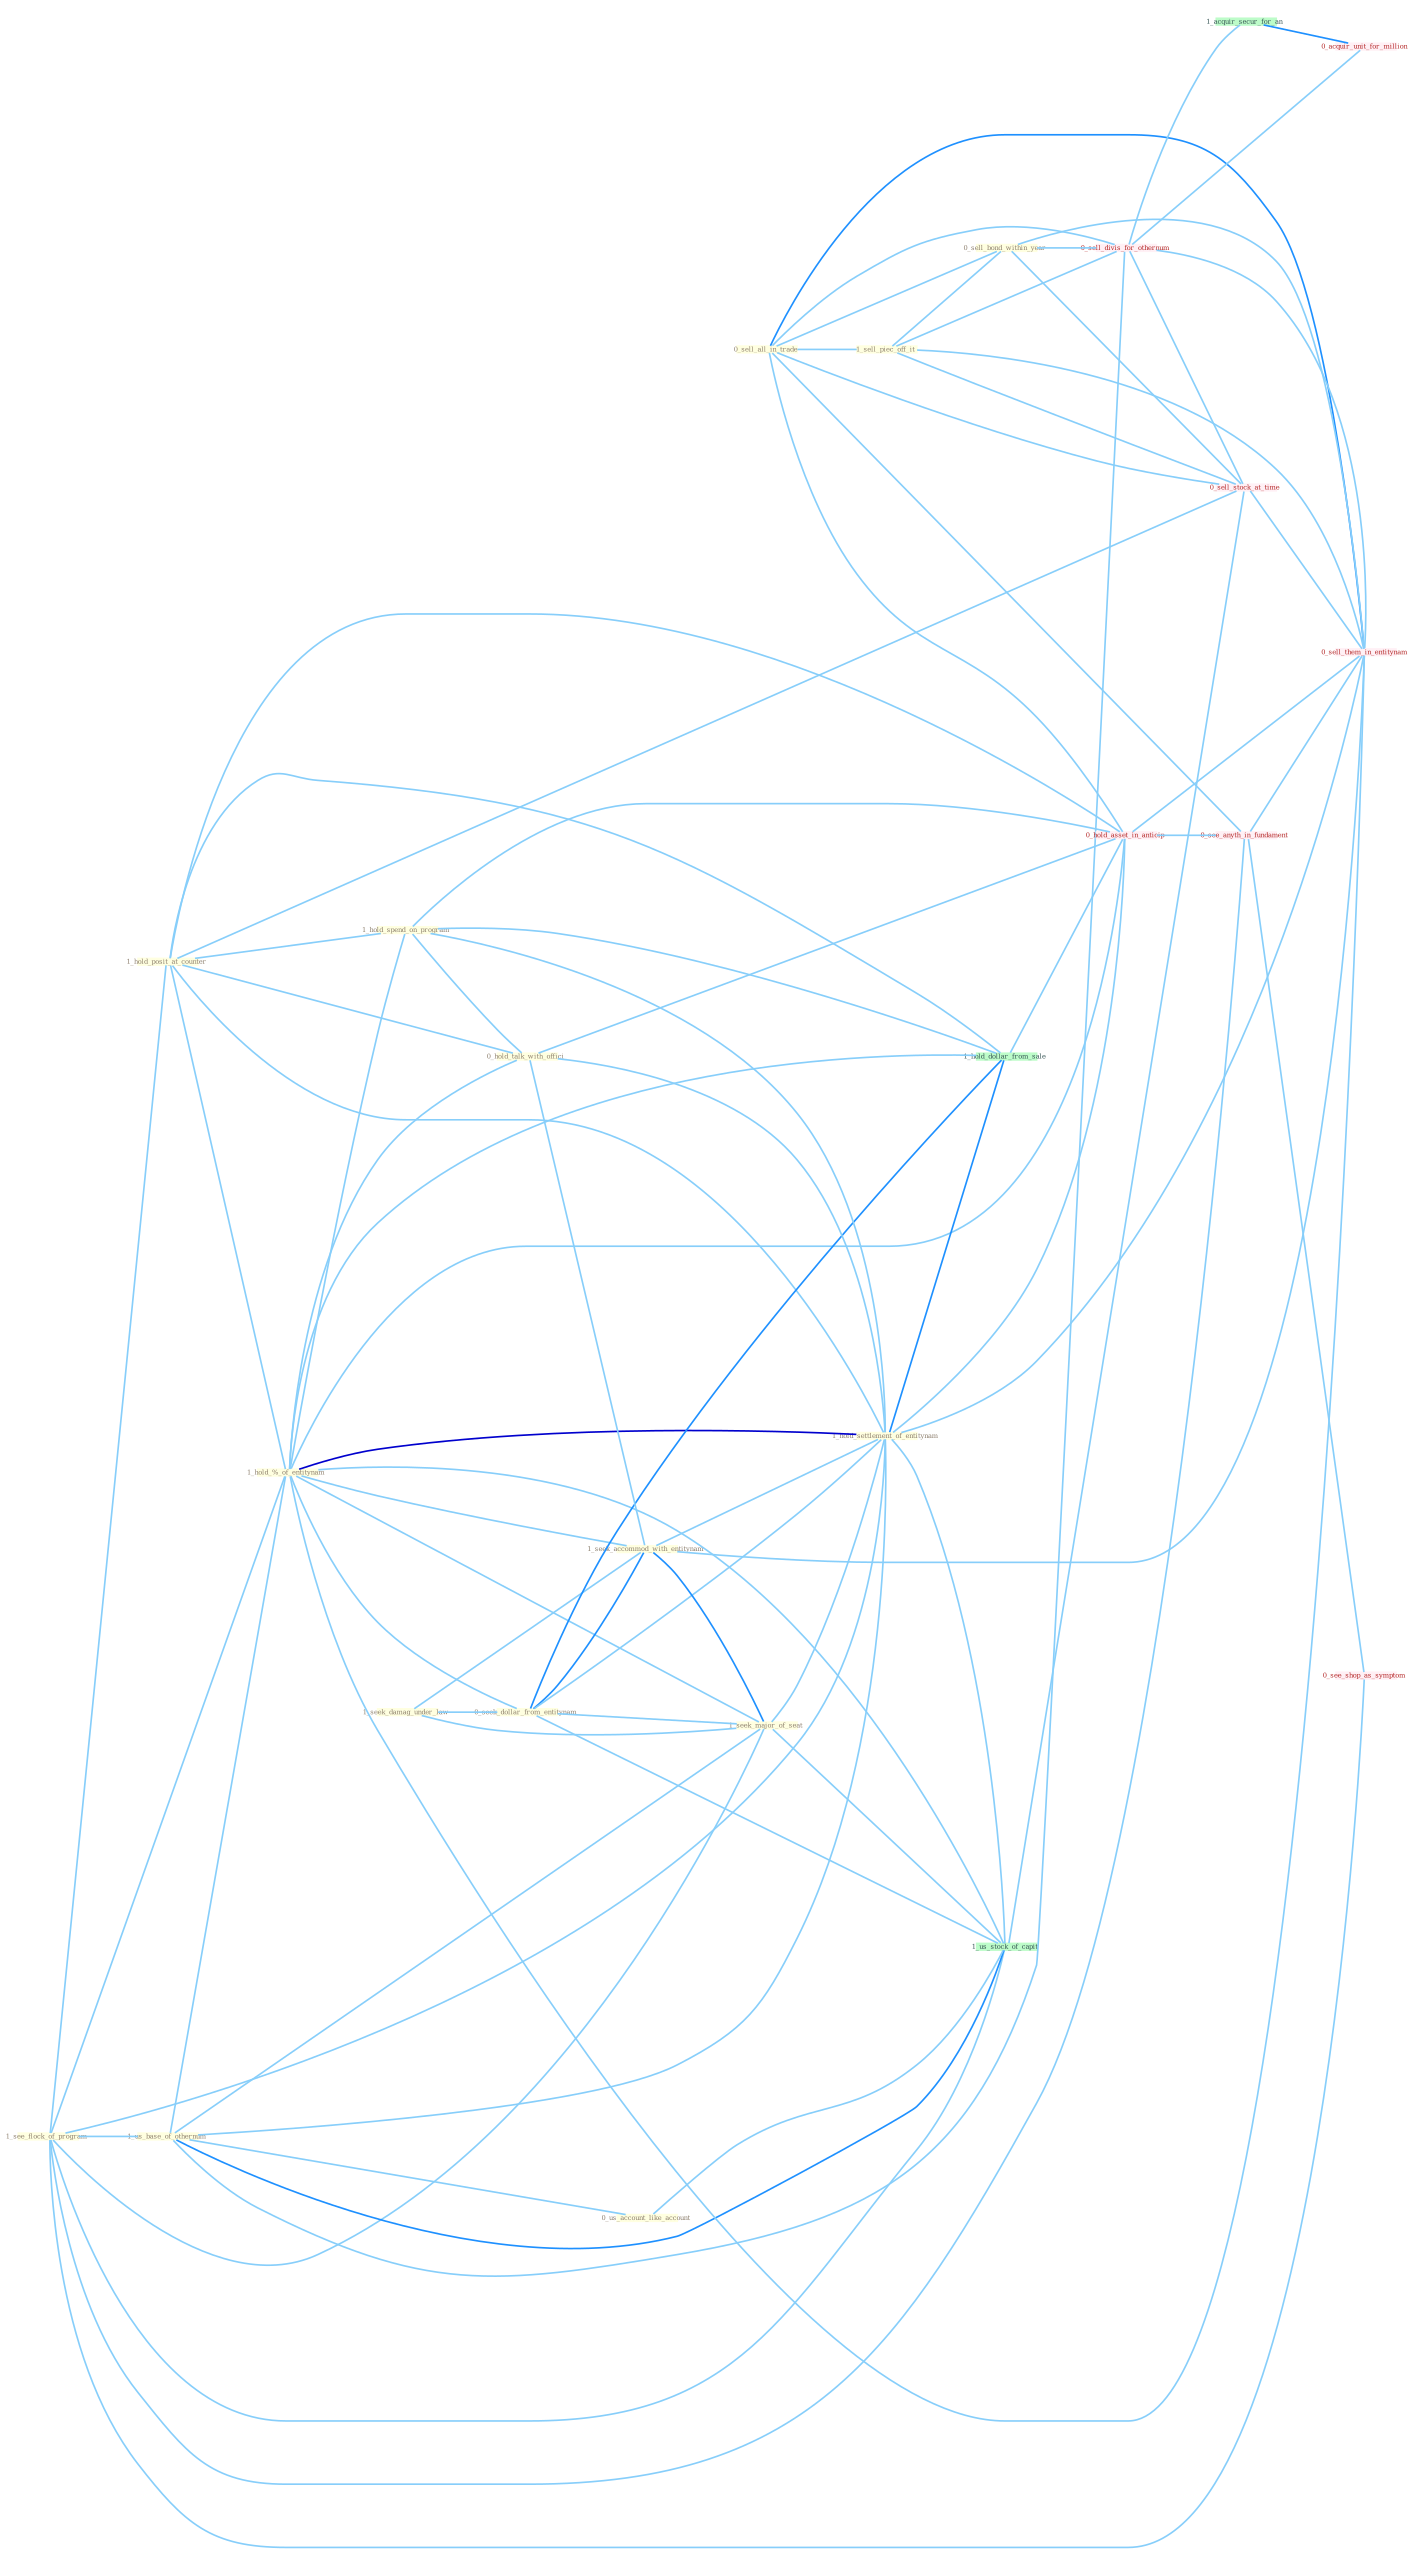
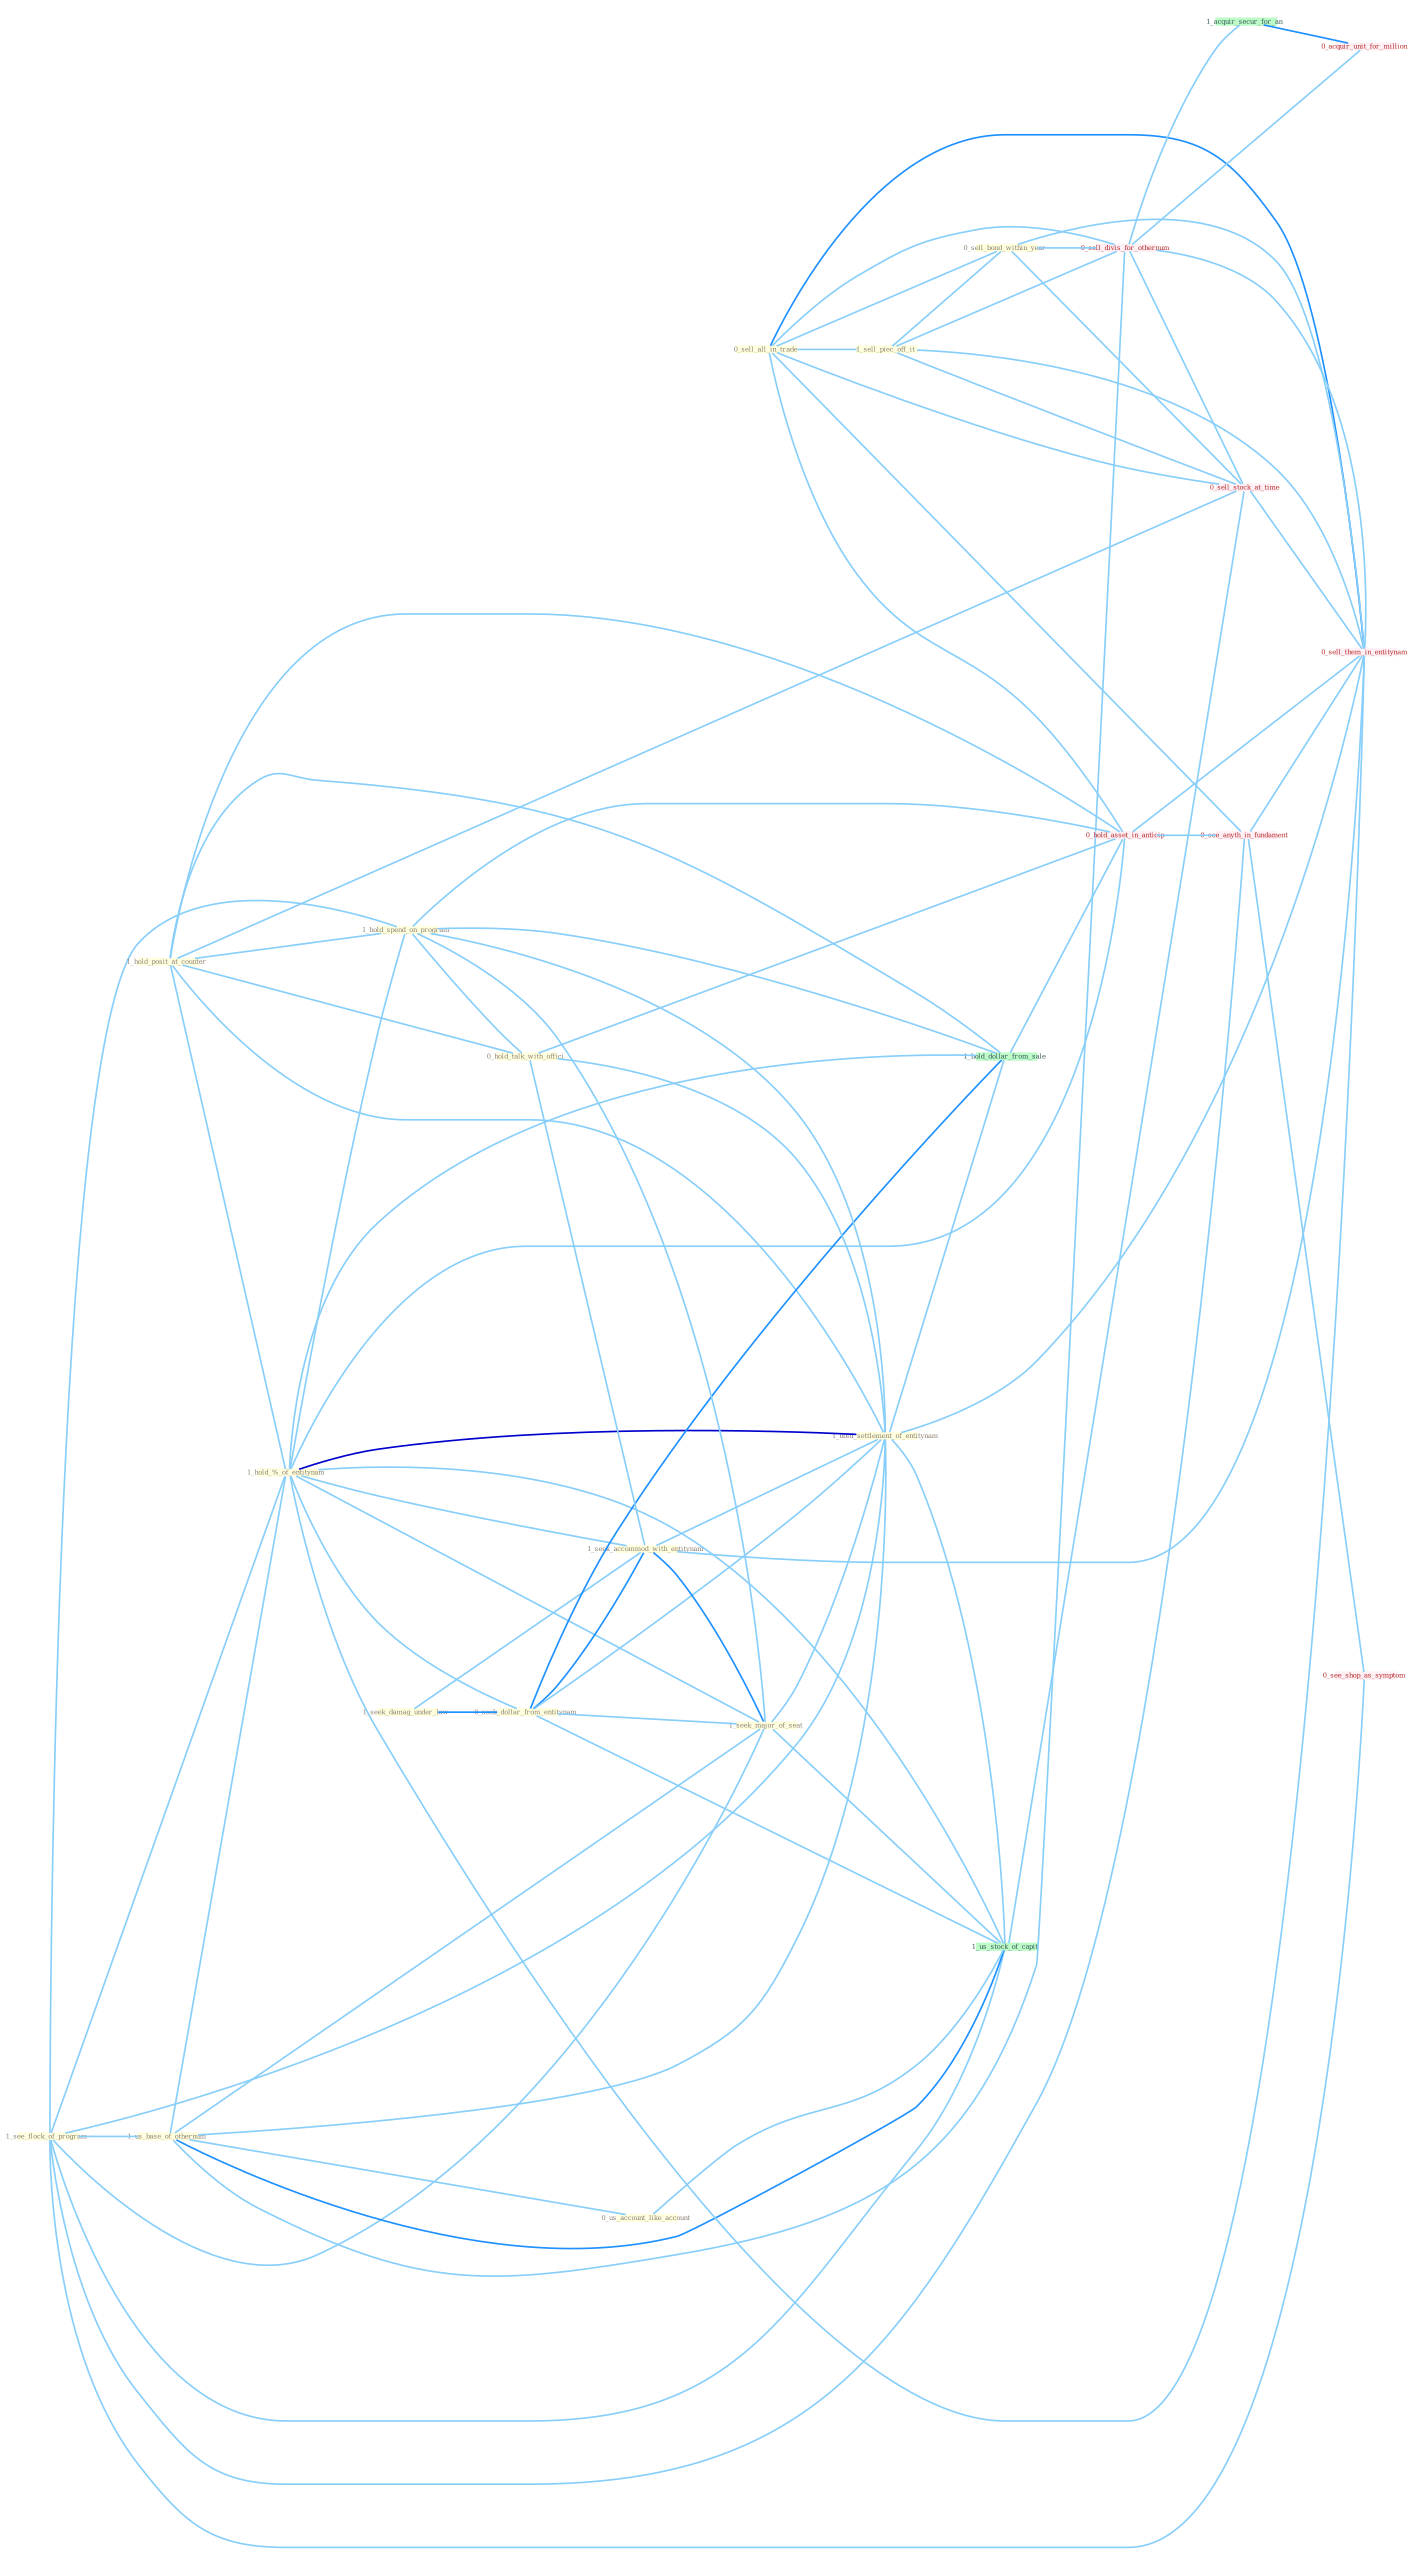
edge "0_hold_asset_in_anticip" -- "1_hold_settlement_of_entitynam": removed
edge "0_hold_talk_with_offici" -- "1_hold_%_of_entitynam": removed
edge "1_hold_dollar_from_sale" -- "1_hold_settlement_of_entitynam": color #1e90ff -> #87cefa
edge "1_hold_posit_at_counter" -- "1_see_flock_of_program": now "1_hold_spend_on_program" -- "1_see_flock_of_program"
edge "1_seek_damag_under_law" -- "0_seek_dollar_from_entitynam": color #87cefa -> #1e90ff
edge "1_seek_damag_under_law" -- "1_seek_major_of_seat": now "1_hold_spend_on_program" -- "1_seek_major_of_seat"
